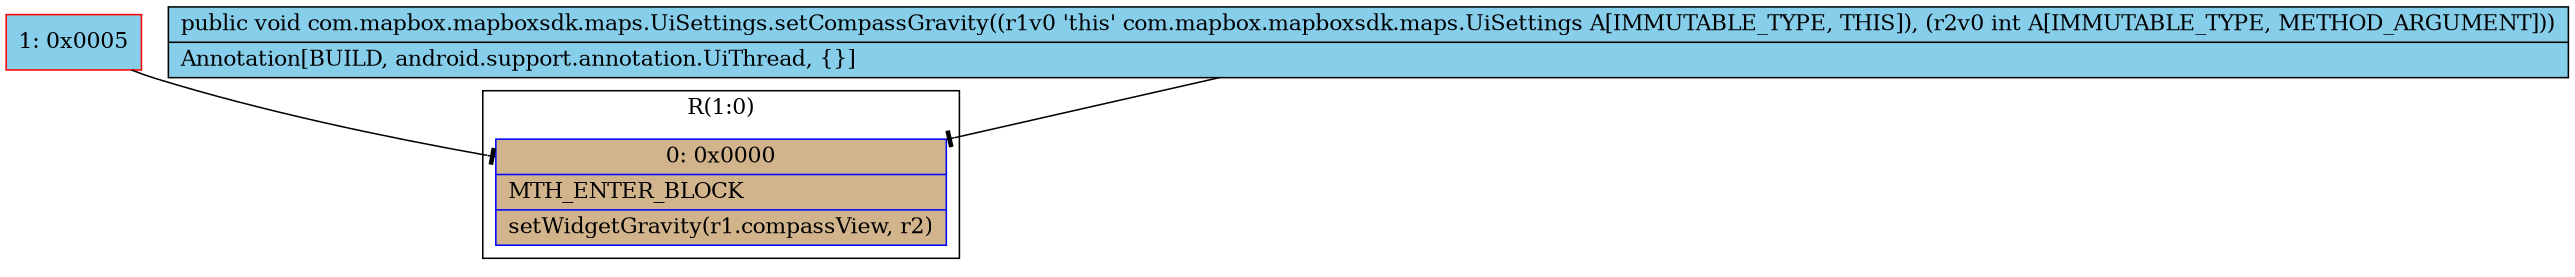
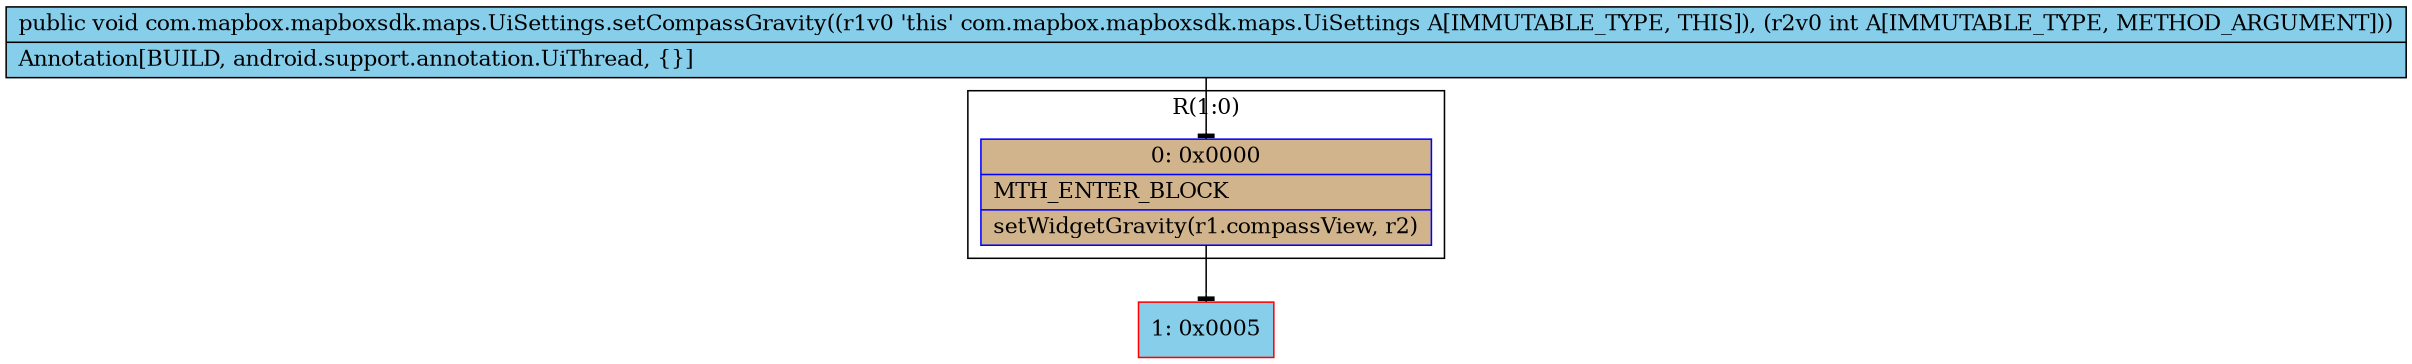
edge "1: 0x0005" -> "0: 0x0000": reversed
